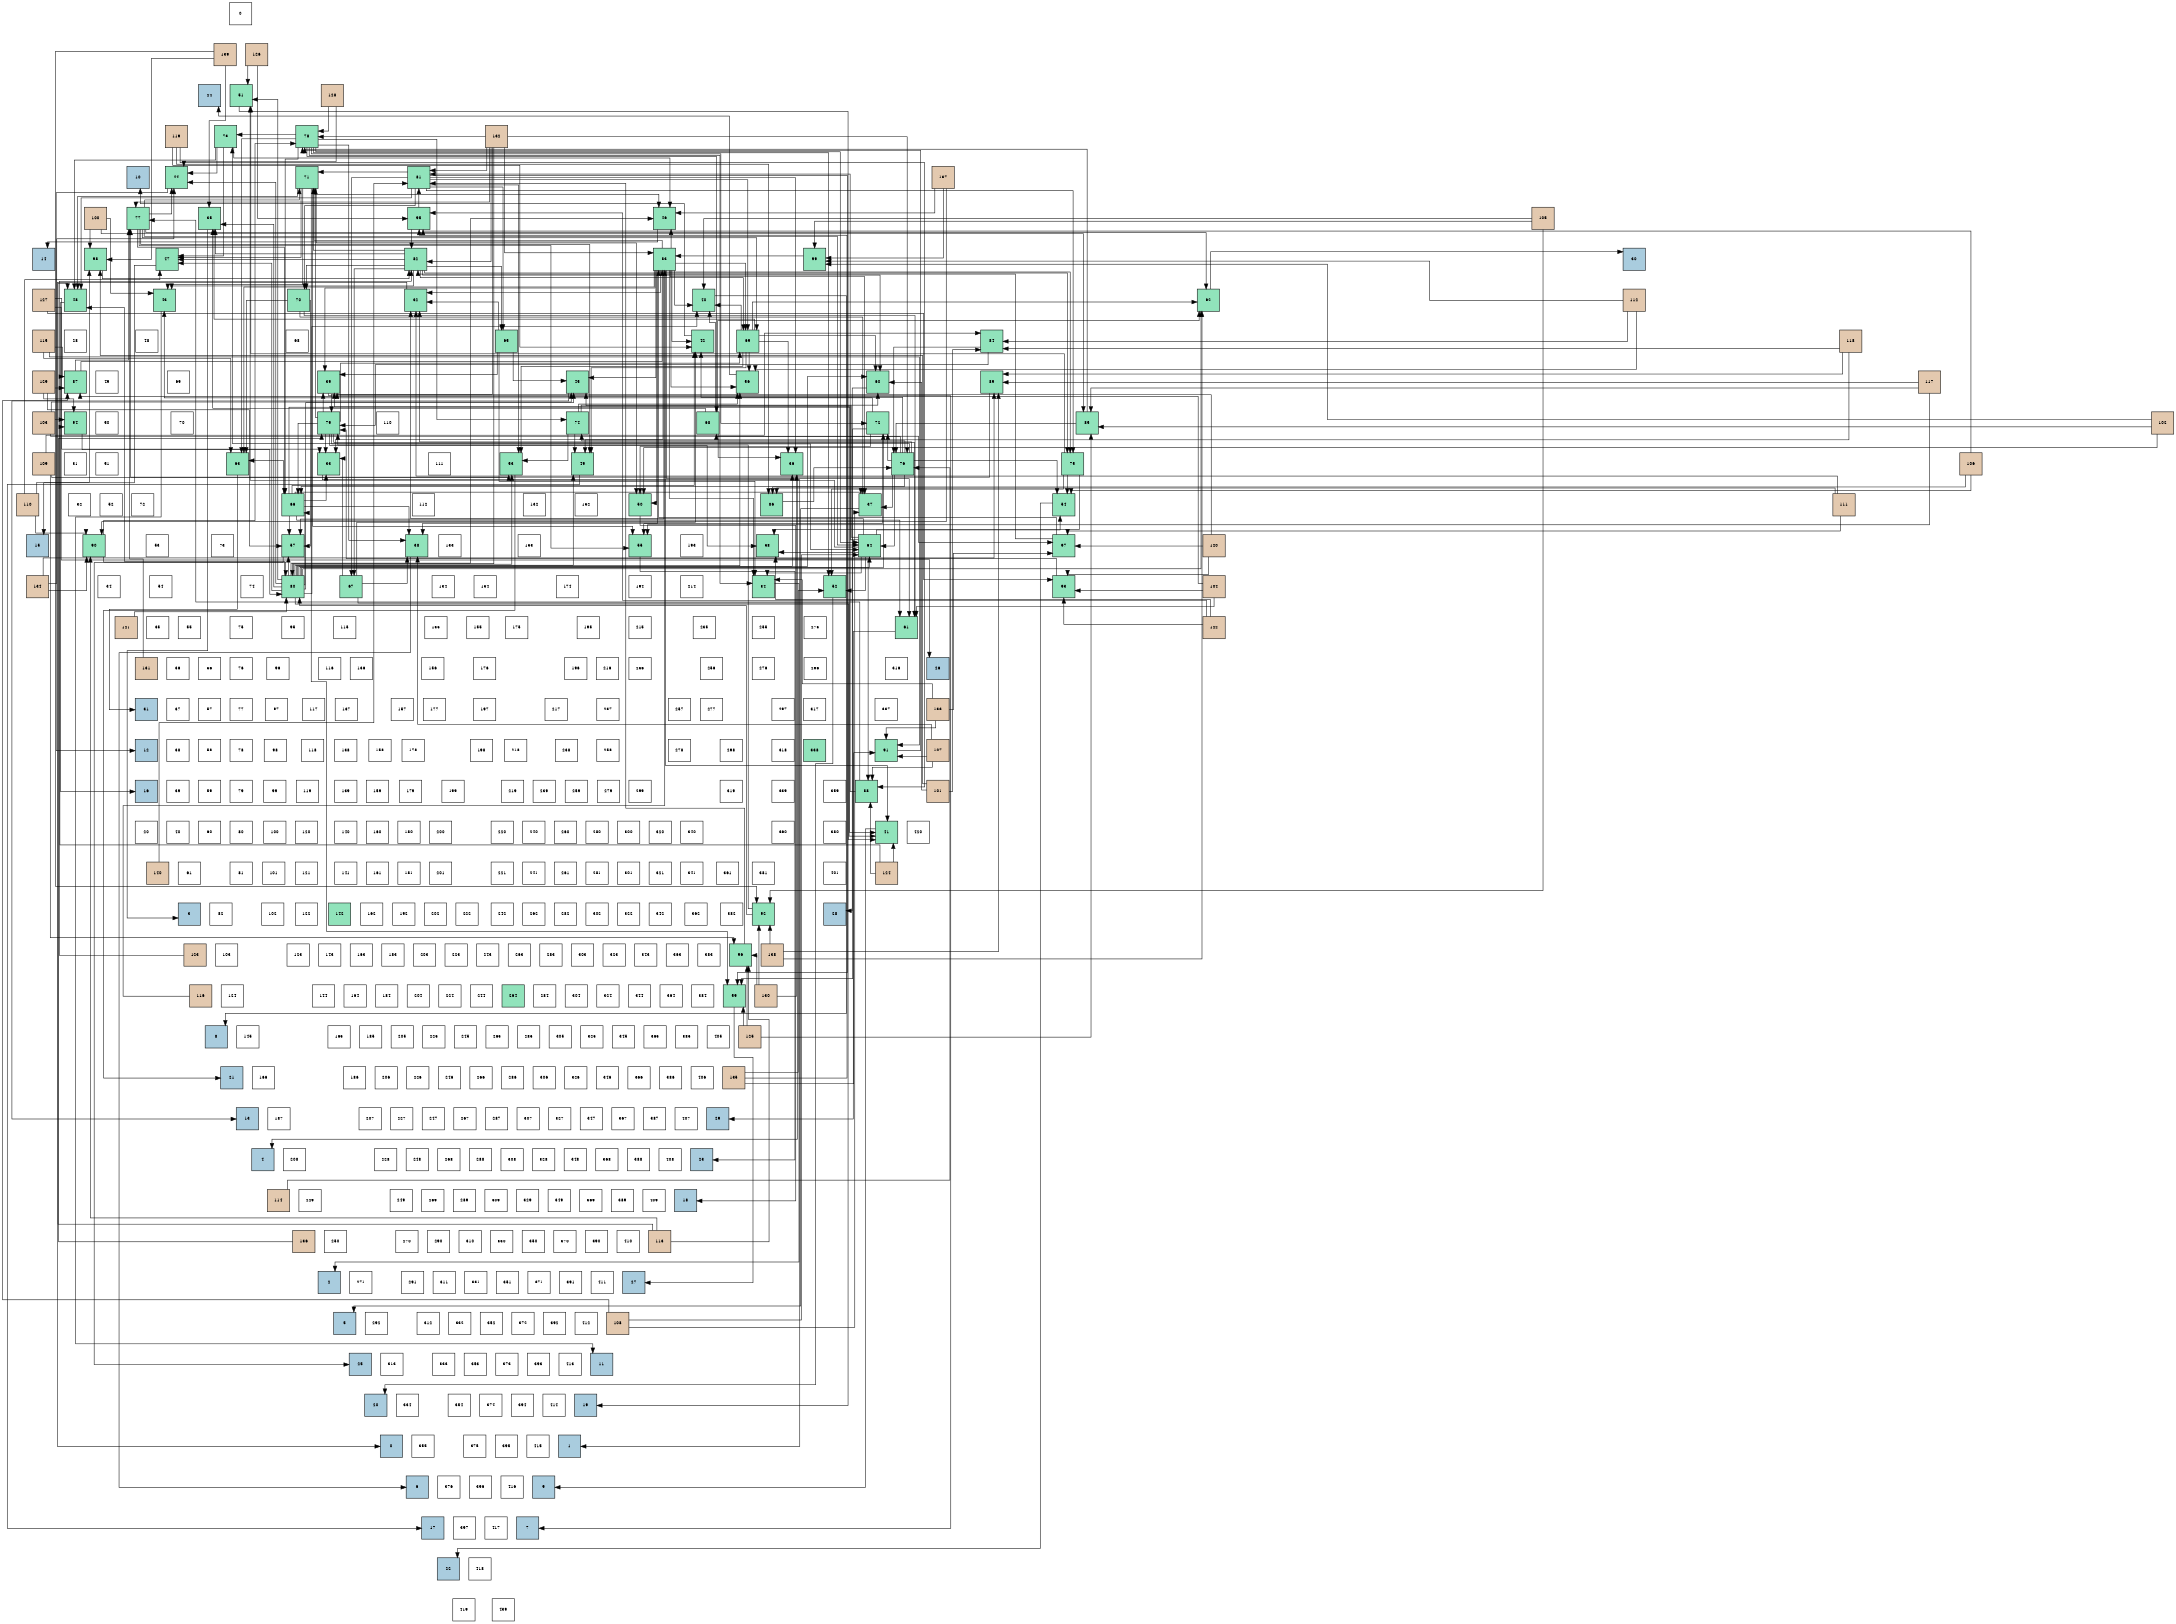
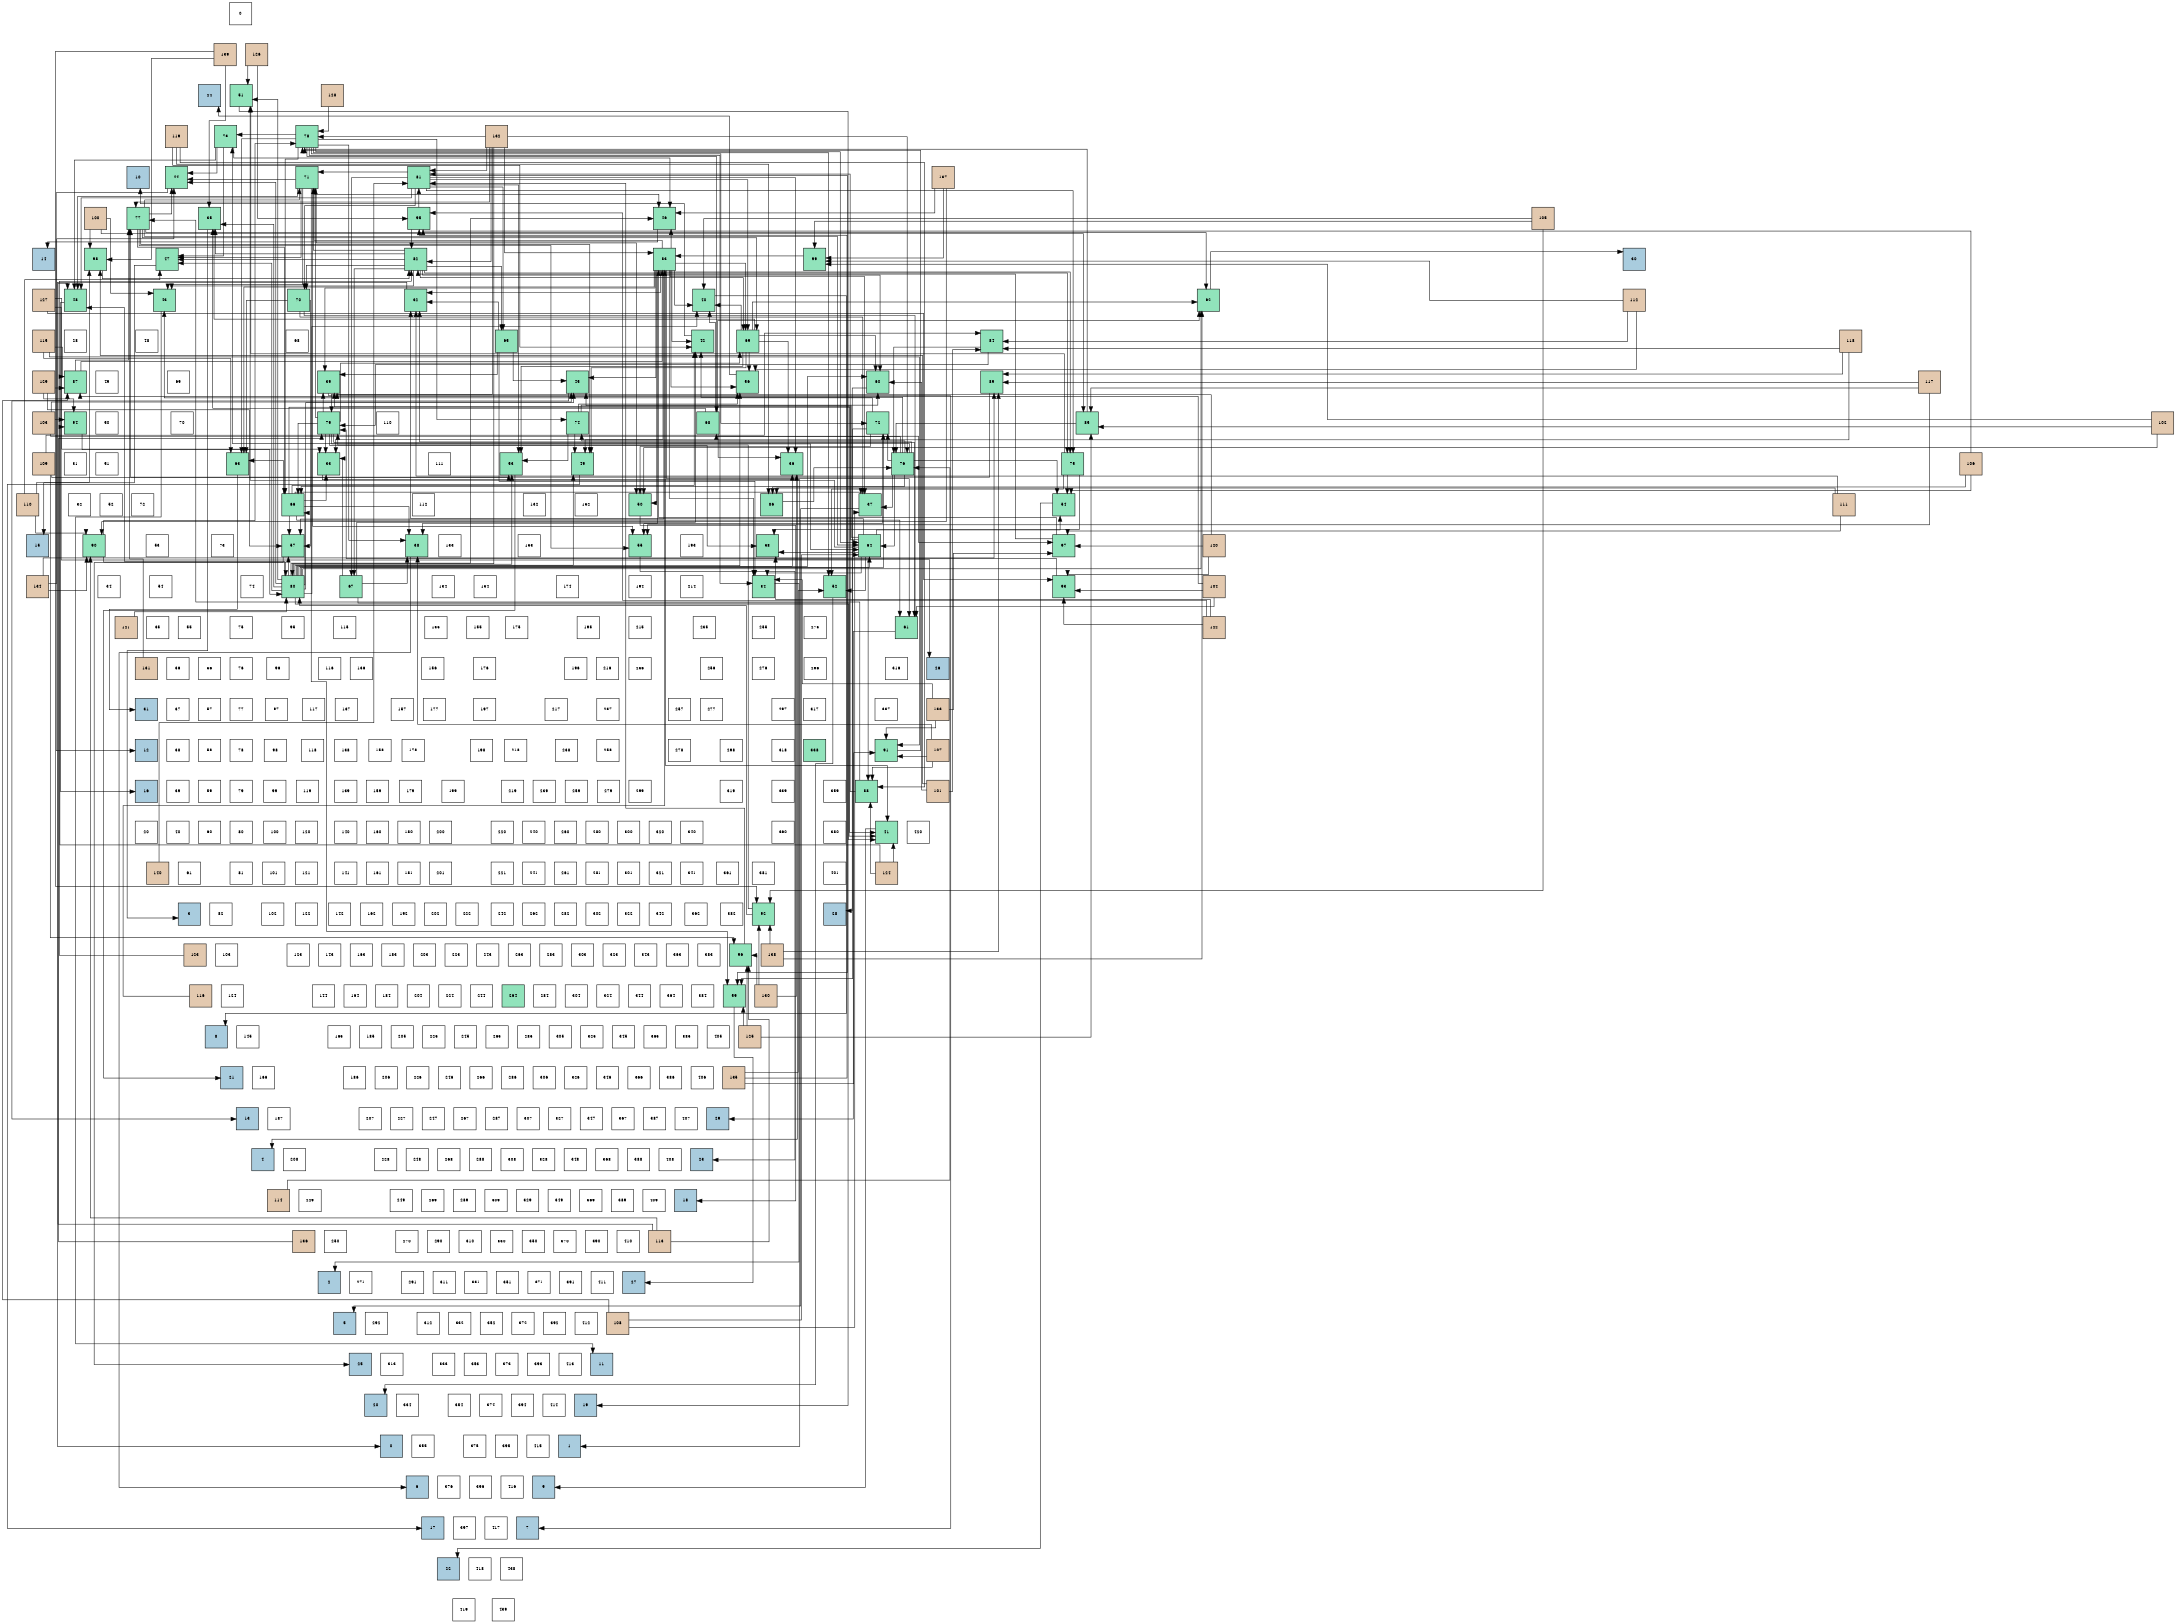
edge "128" -> "44": now "71" -> "44"
node "142": fillcolor #91e3bb -> #ffffff
node "438": added
